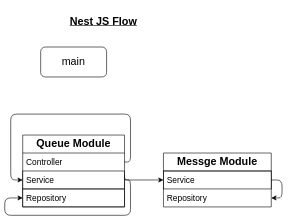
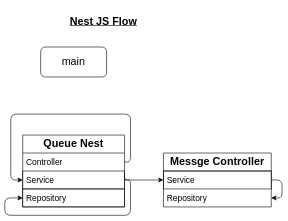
node "Queue Module": label "Queue Module" -> "Queue Nest"
node "Messge Module": label "Messge Module" -> "Messge Controller"
